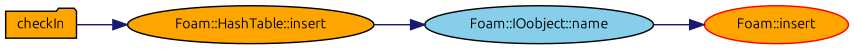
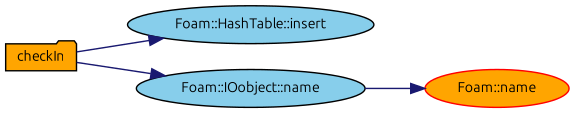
node "Foam::HashTable::insert": fillcolor orange -> skyblue
edge "Foam::HashTable::insert" -> "Foam::IOobject::name": now "checkIn" -> "Foam::IOobject::name"
node "Foam::insert": label "Foam::insert" -> "Foam::name"
